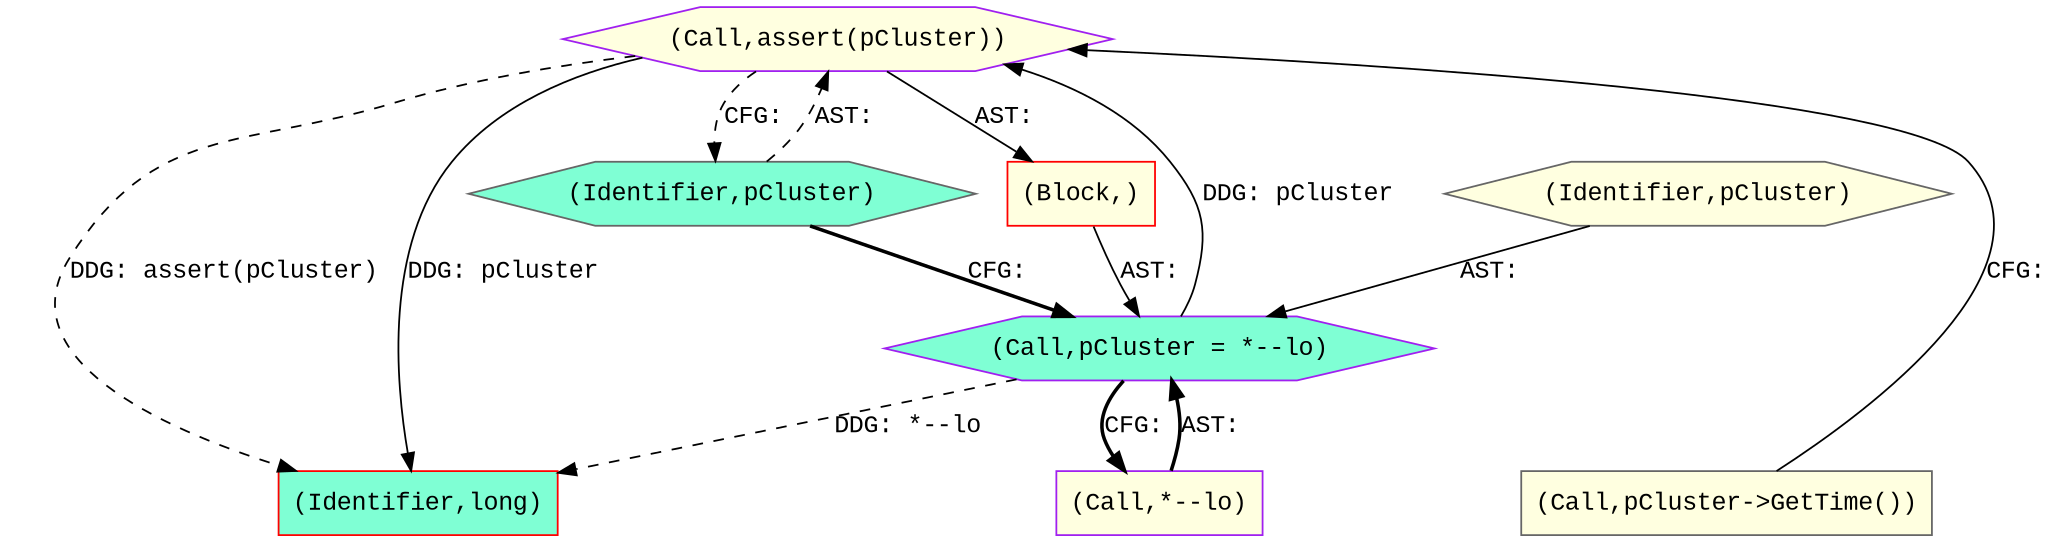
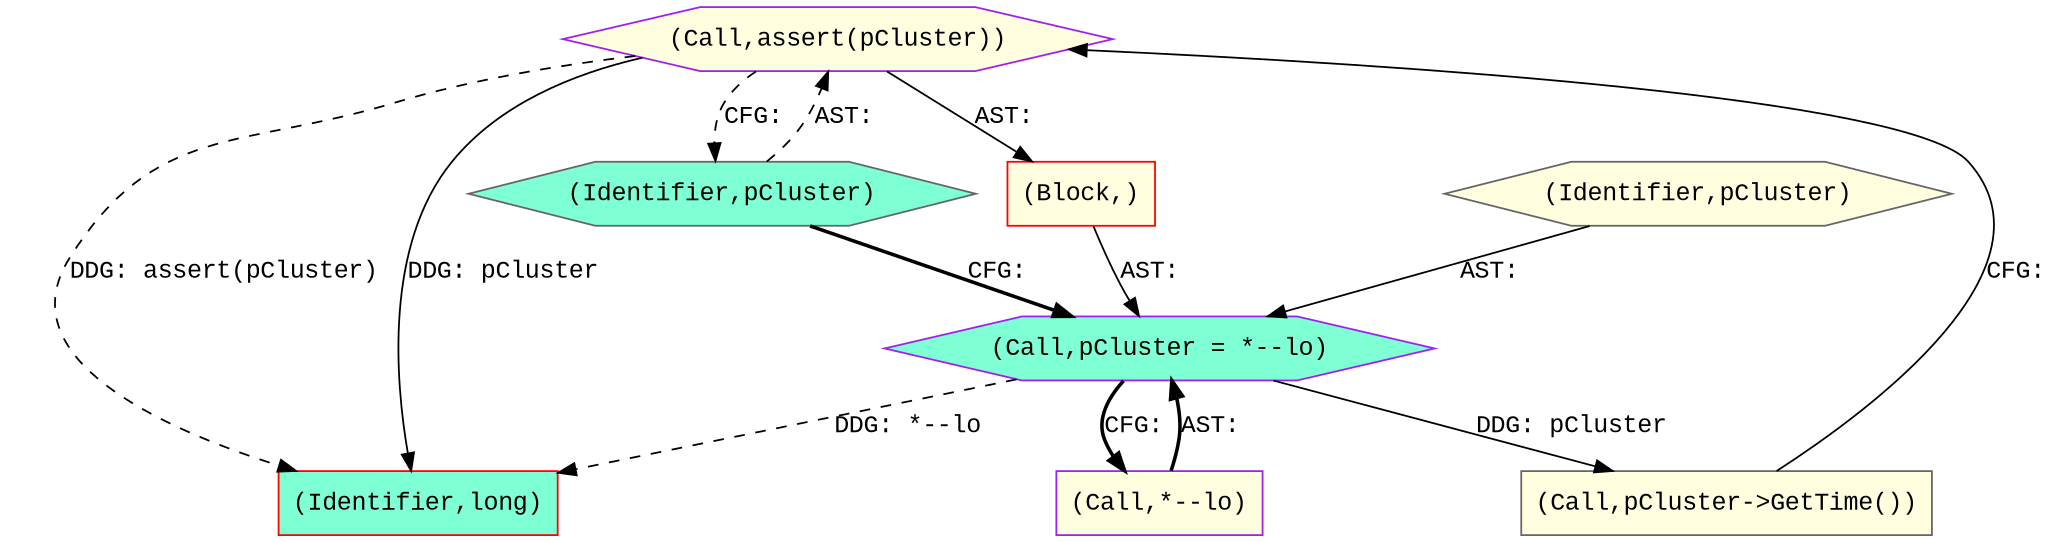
edge "(Call,pCluster = *--lo)" -> "(Call,assert(pCluster))": now "(Call,pCluster = *--lo)" -> "(Call,pCluster->GetTime())"
